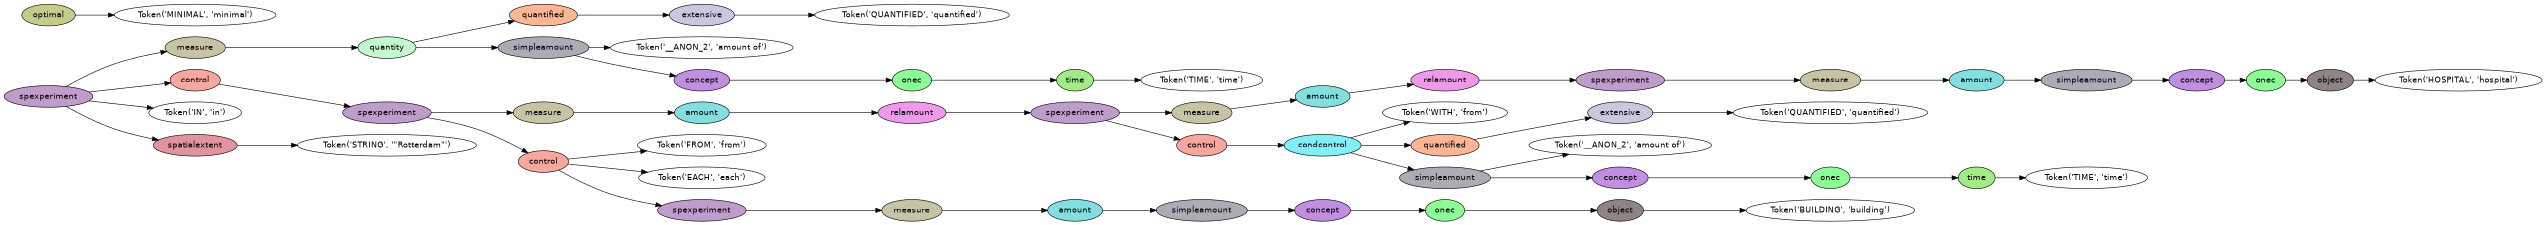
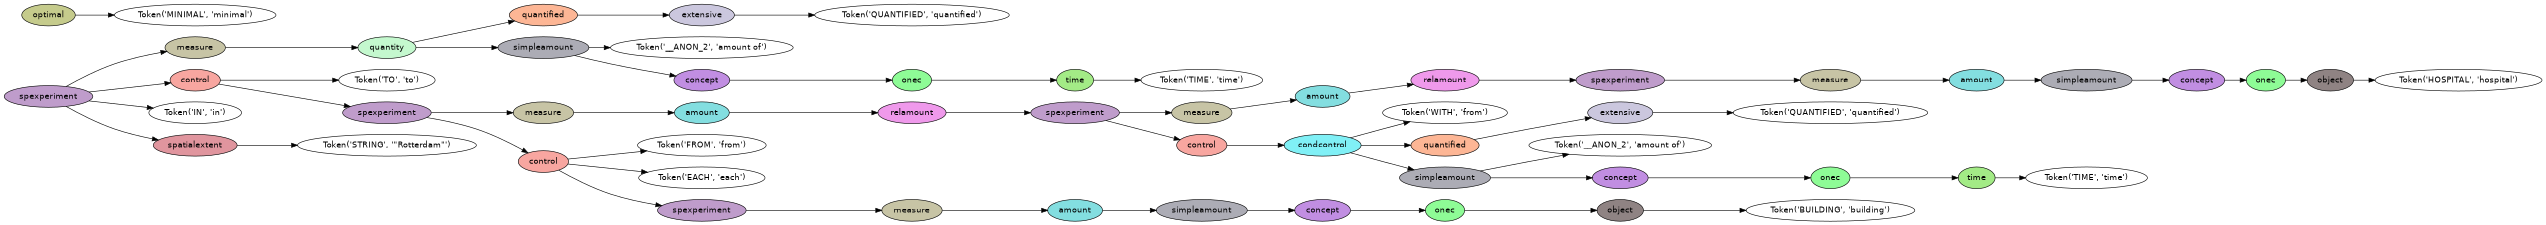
node "Token('TO', 'to')": added
